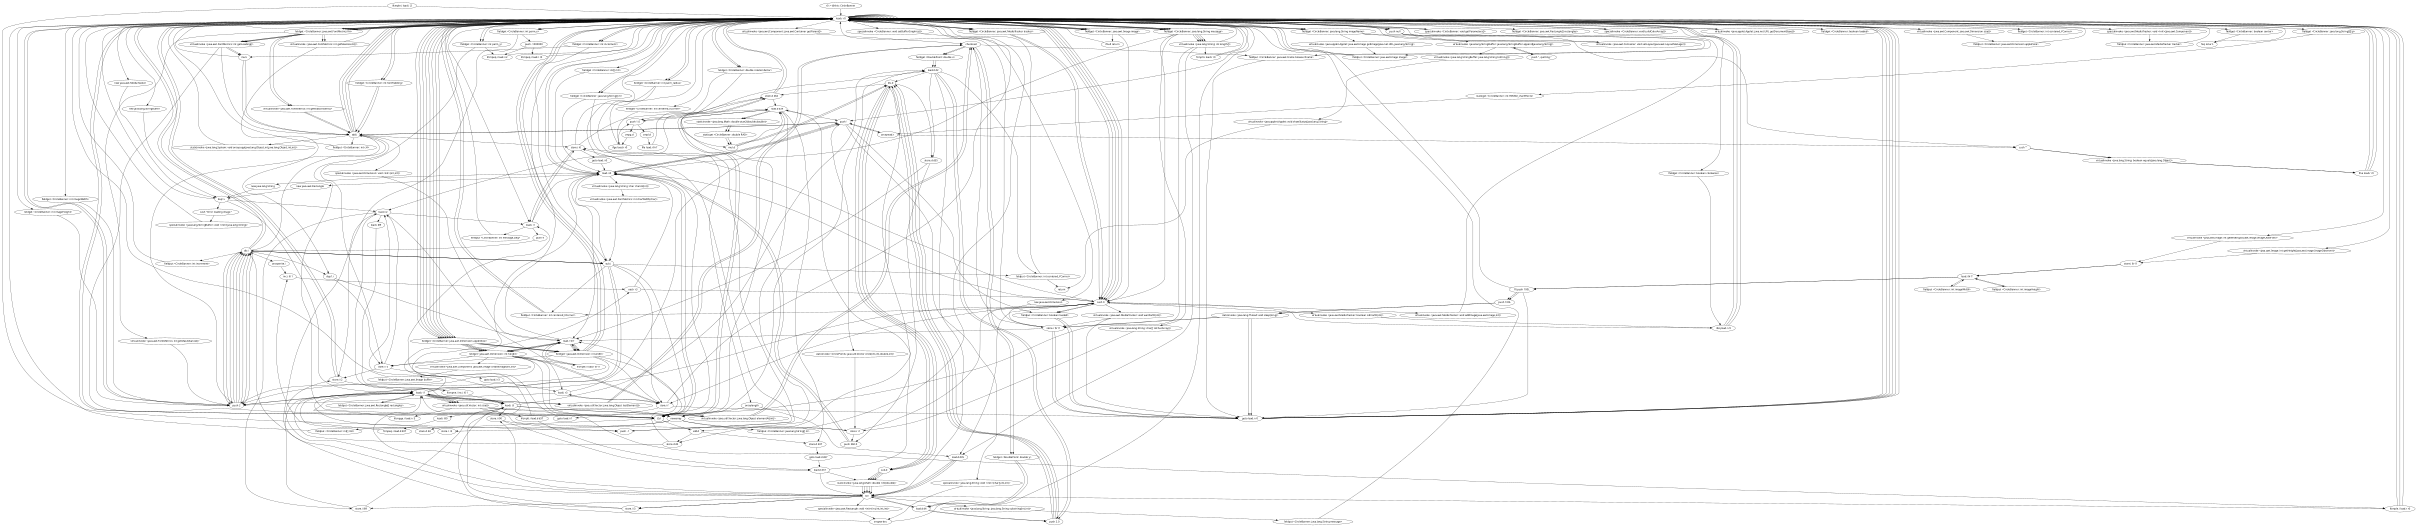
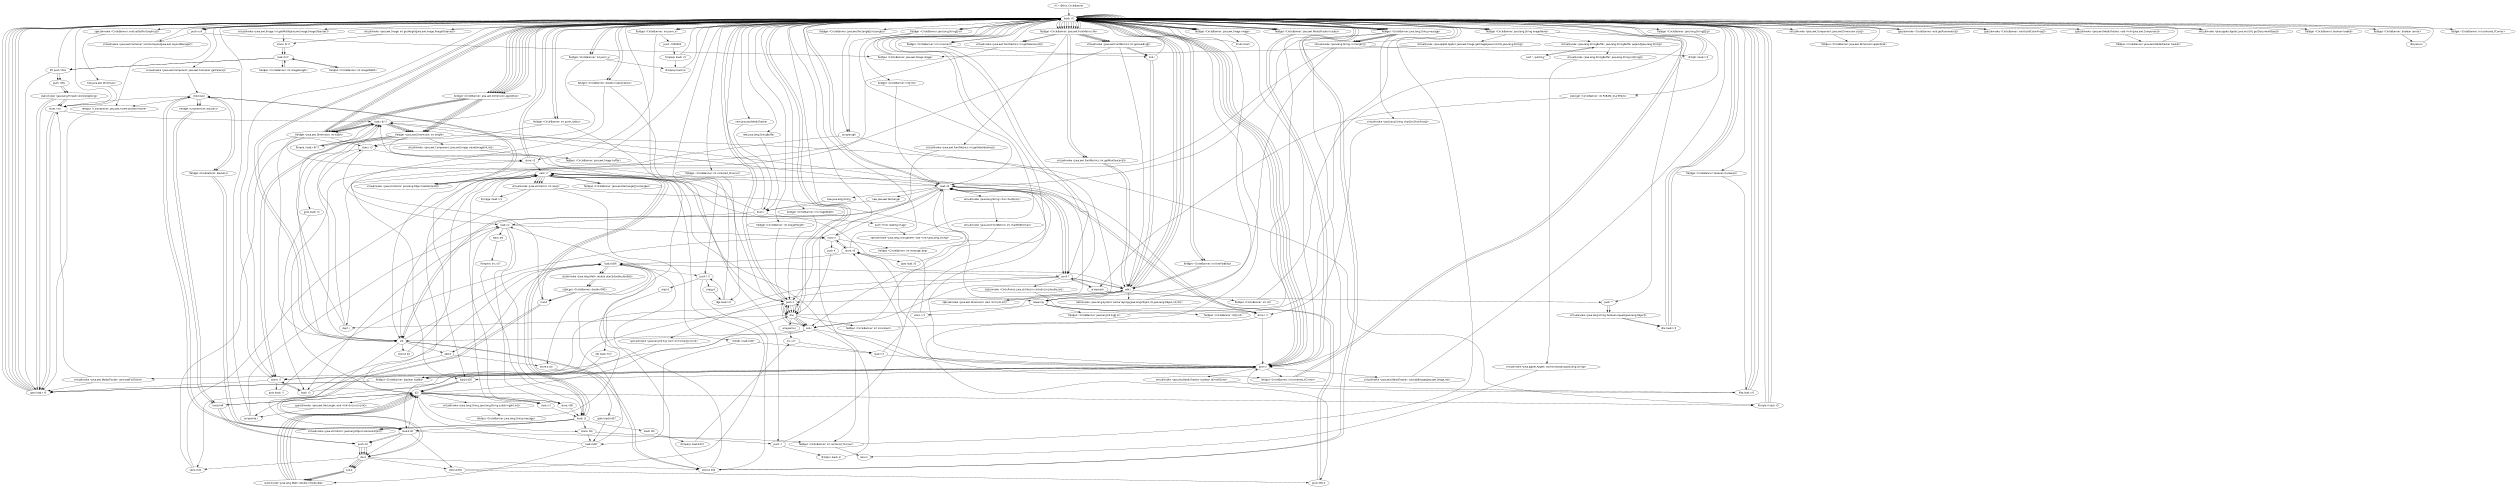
edge "push -1000000" -> "ifcmpeq.i load.i i2": now "ifcmpeq.i load.r r0" -> "ifcmpeq.i load.i i2"
edge "fieldget <CircleBanner: java.awt.Rectangle[] rectangles>" -> "arraylength": added
edge "store.r $r11" -> "checkcast": reversed
edge "ifcmple.i load.i i2" -> "push -1": reversed
